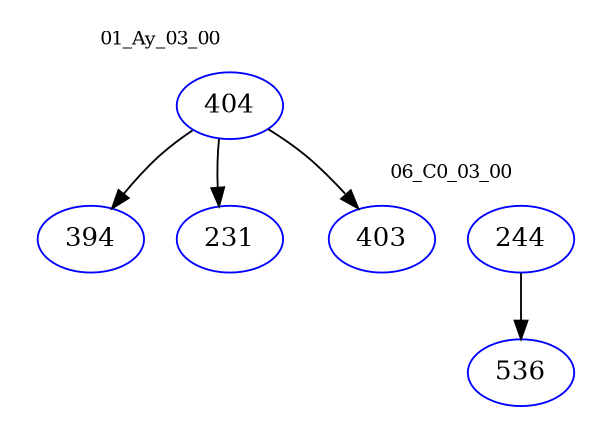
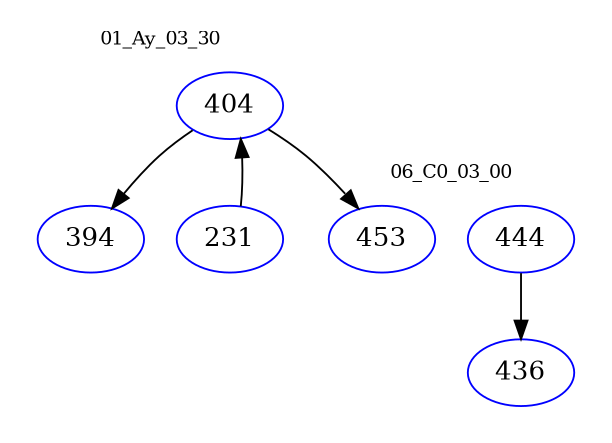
cluster "01_Ay_03_00": label "01_Ay_03_00" -> "01_Ay_03_30"
edge "404" -> "231": reversed
node "403": label "403" -> "453"
node "244": label "244" -> "444"
node "536": label "536" -> "436"
